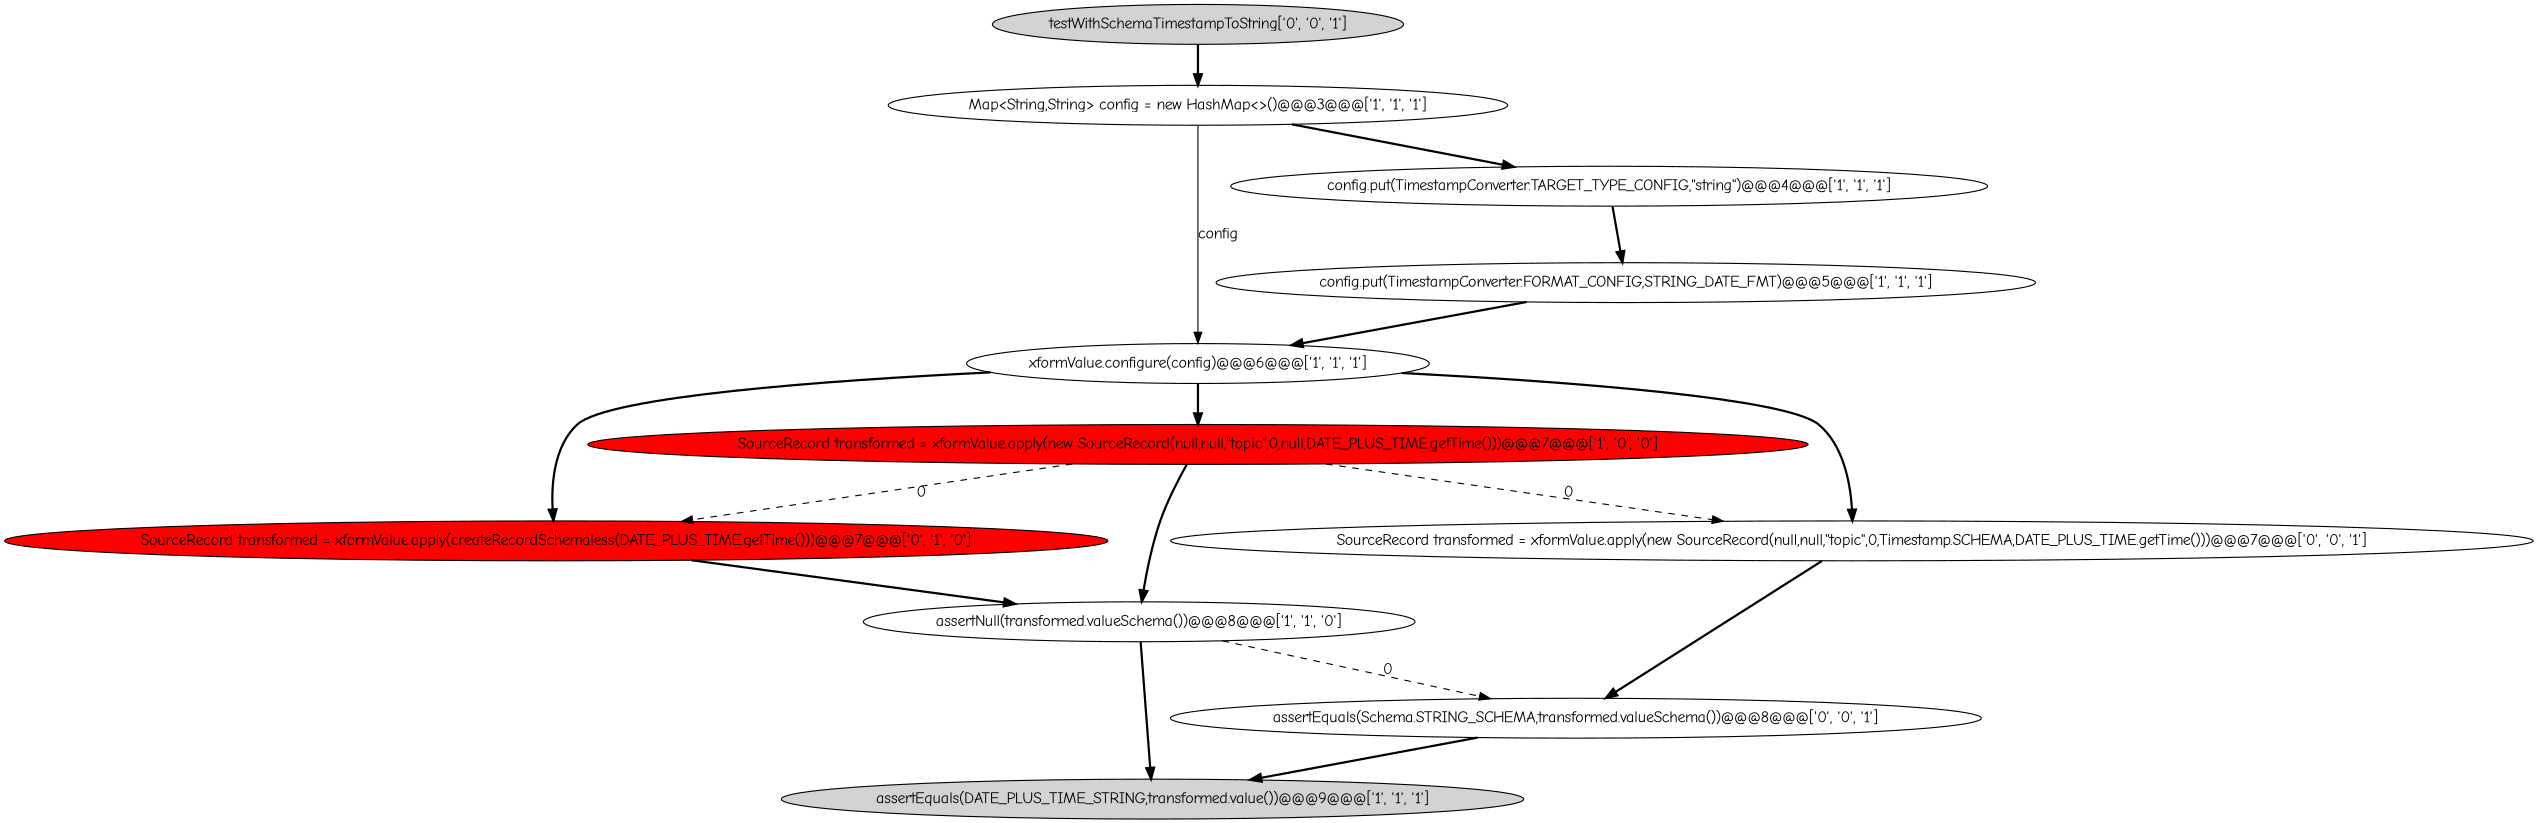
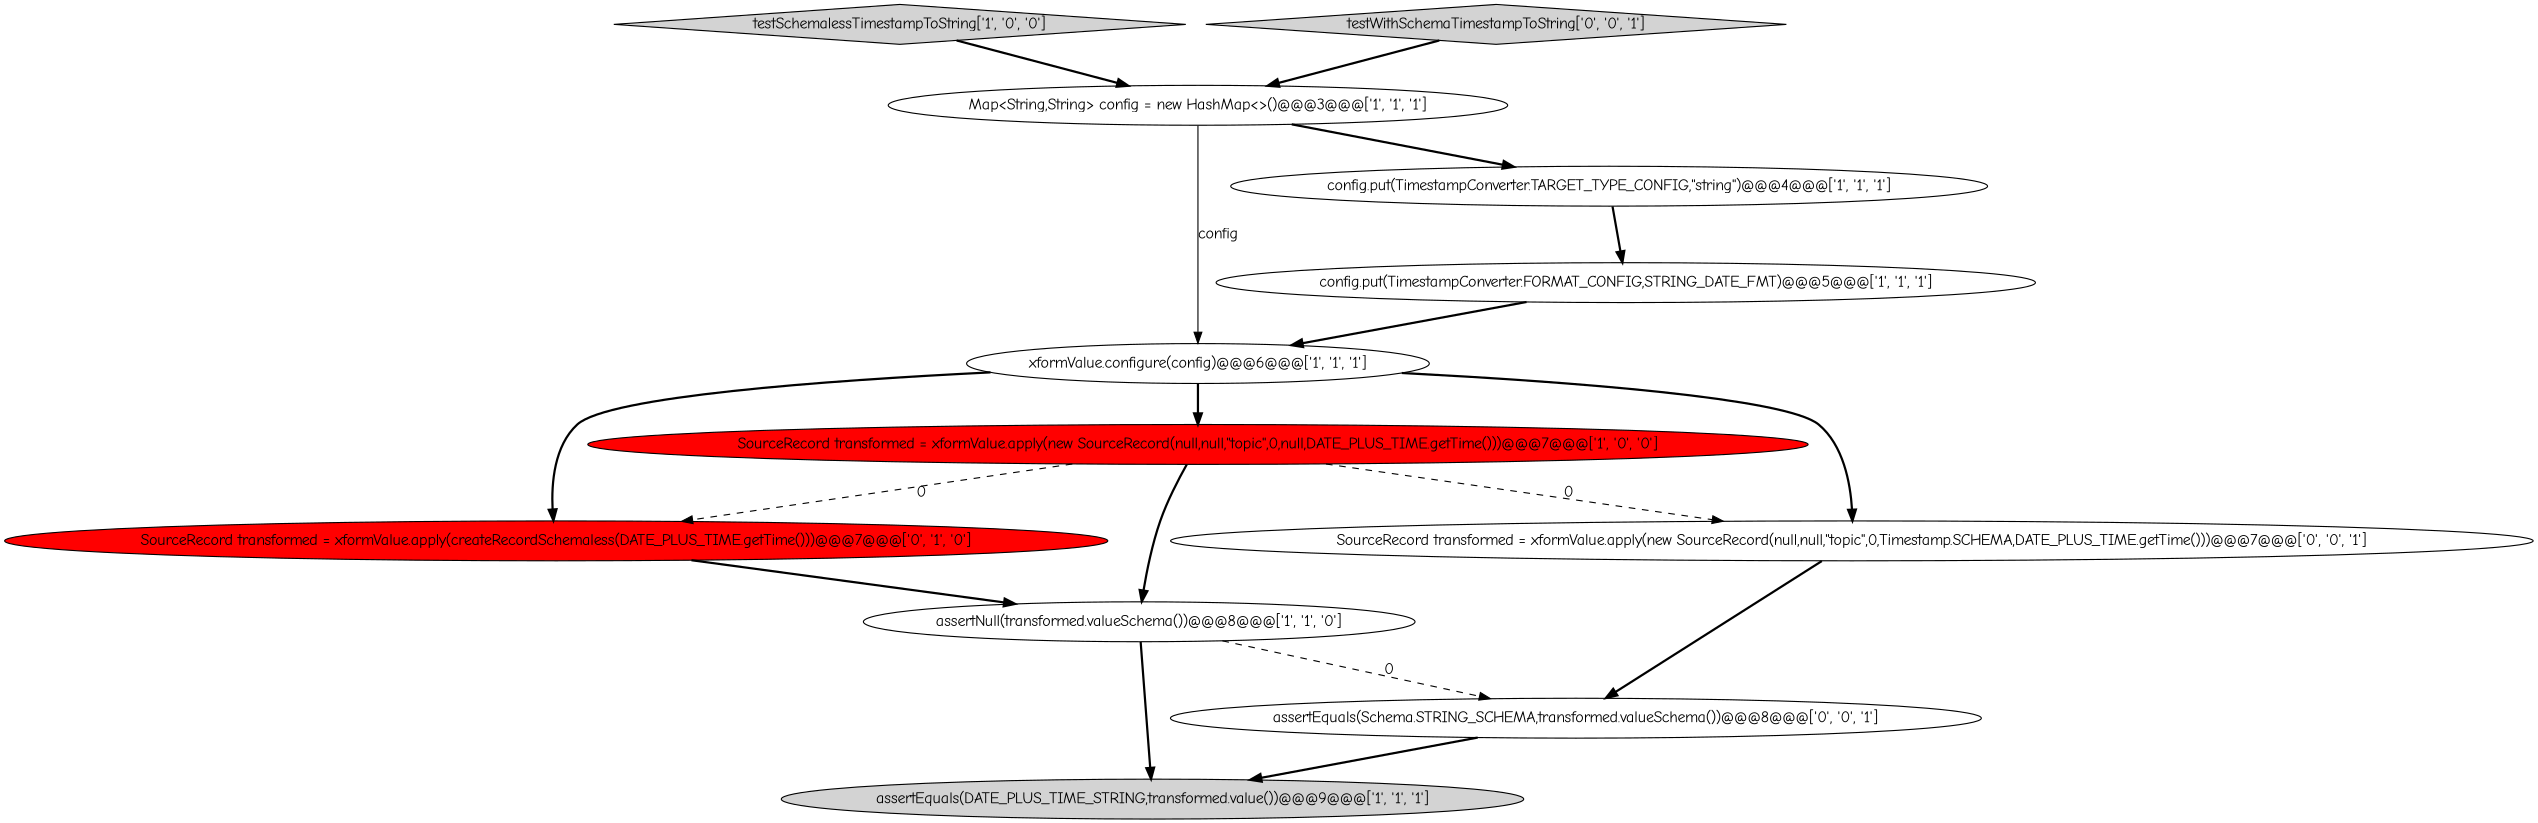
node "testSchemalessTimestampToString['1', '0', '0']": added
node "testWithSchemaTimestampToString['0', '0', '1']": shape ellipse -> diamond
